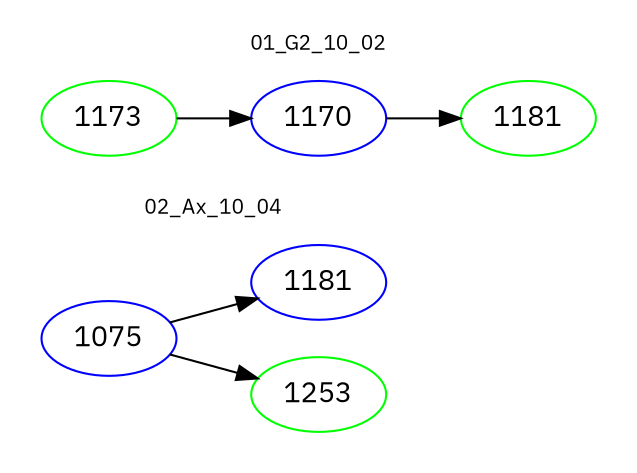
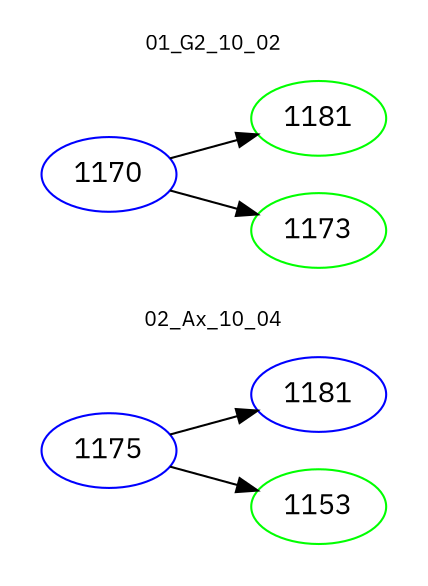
edge "1173" -> "1170": reversed
node "1075": label "1075" -> "1175"
node "1253": label "1253" -> "1153"
